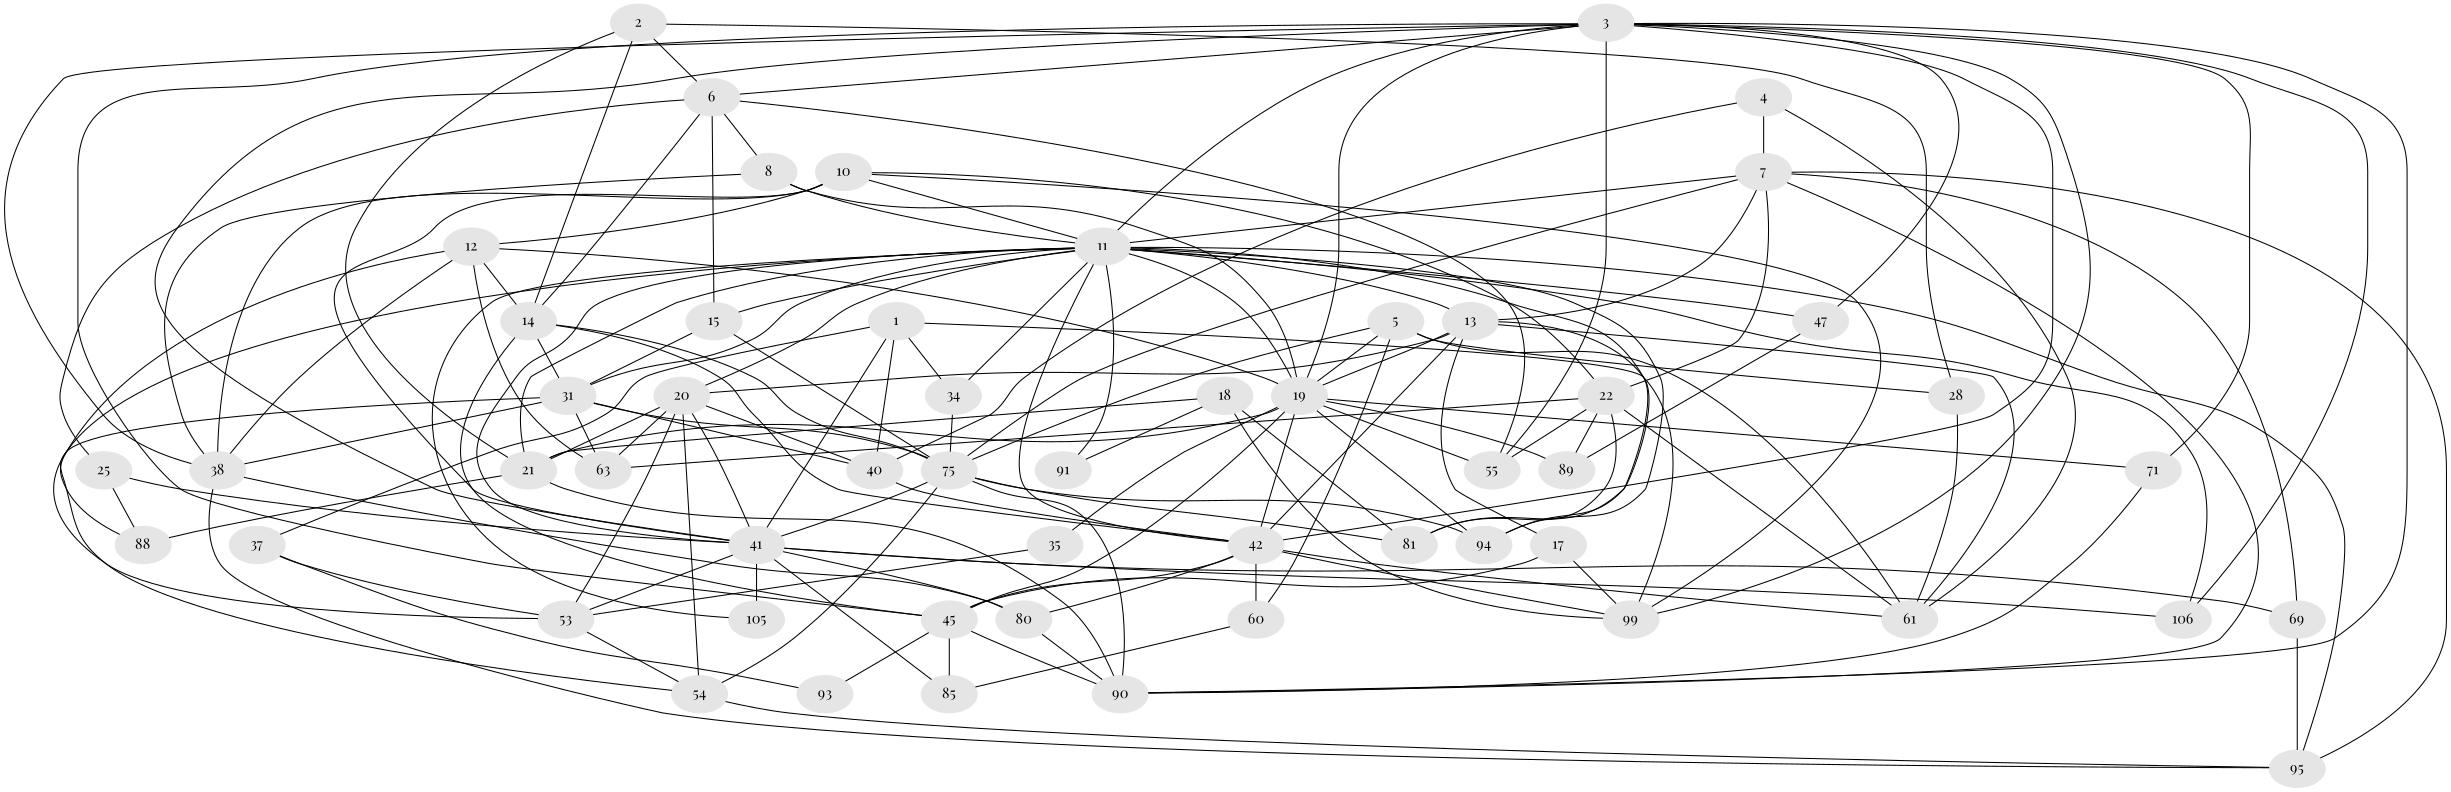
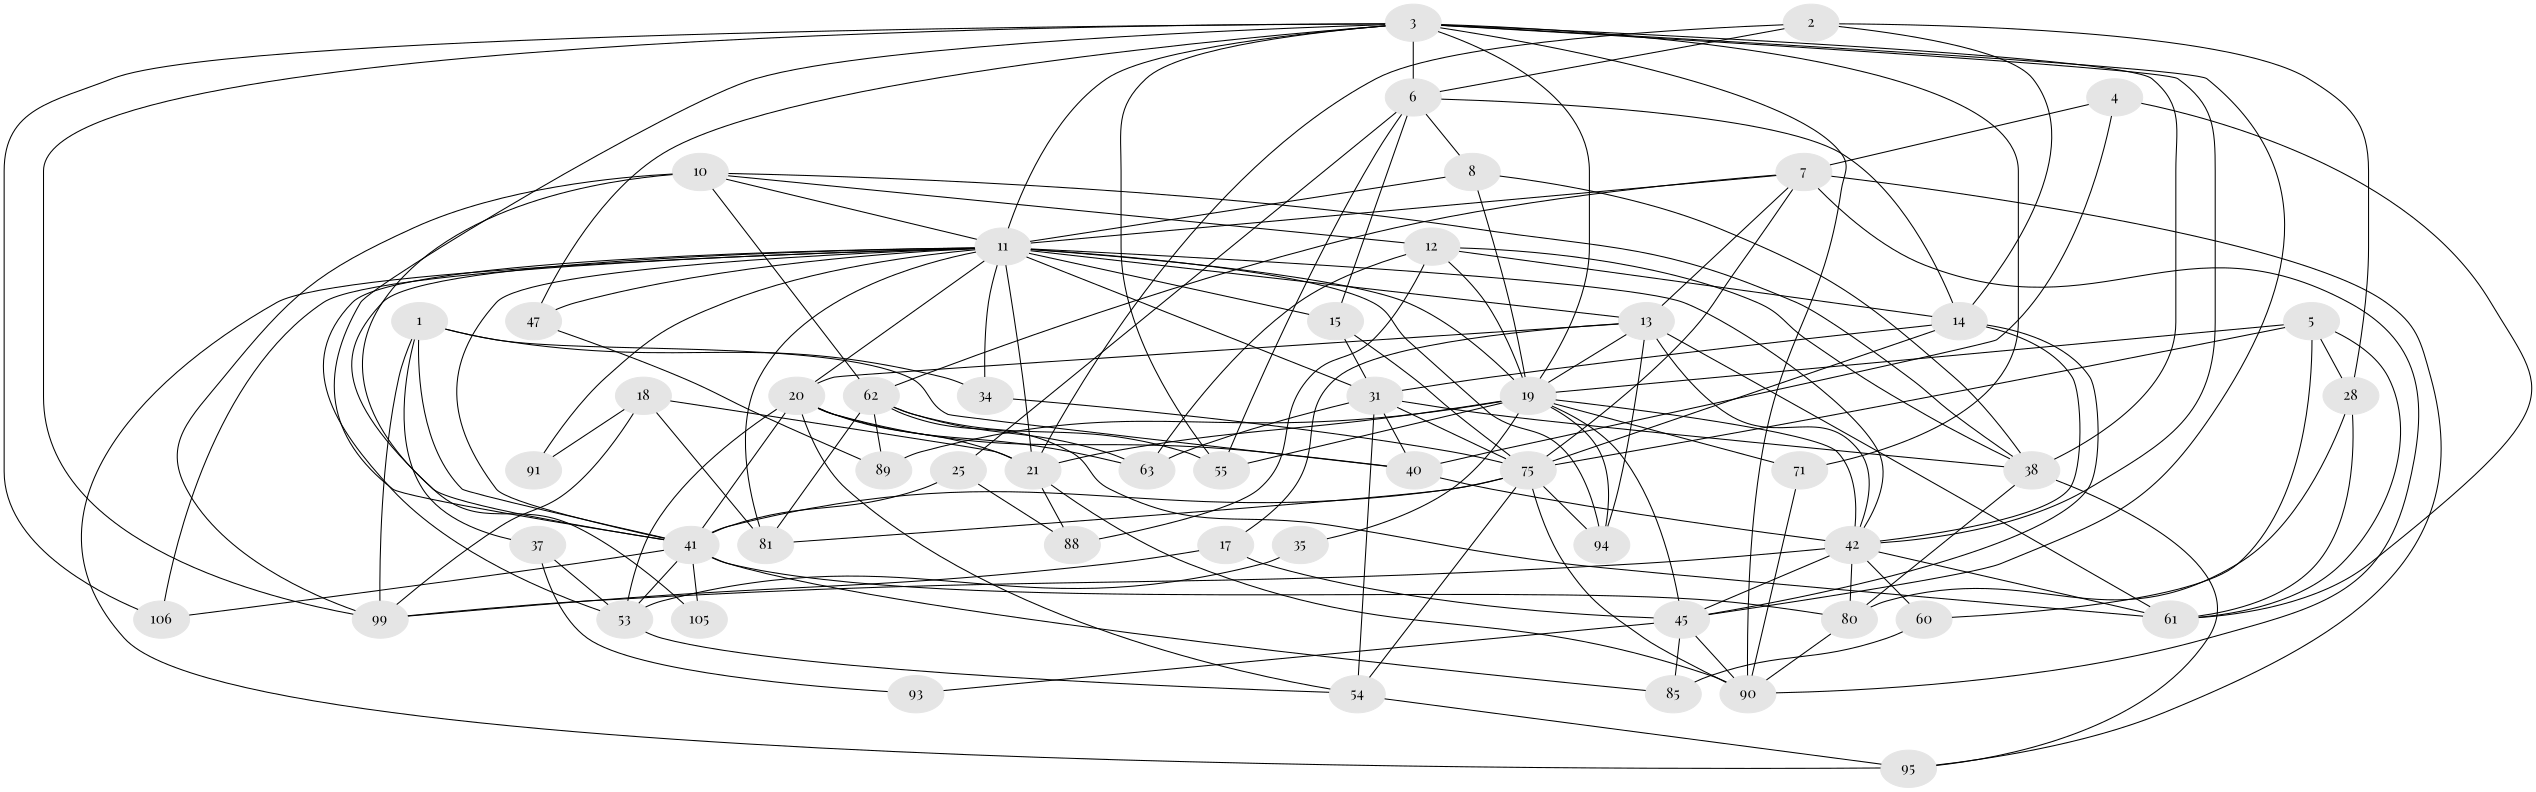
node "22": label "22" -> "62"
edge "28" -- "80": added
node "69": removed
